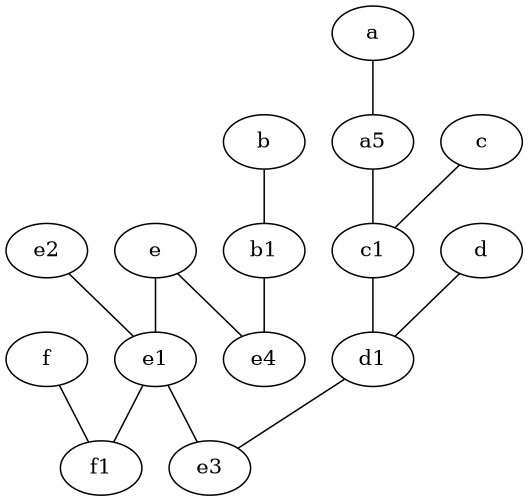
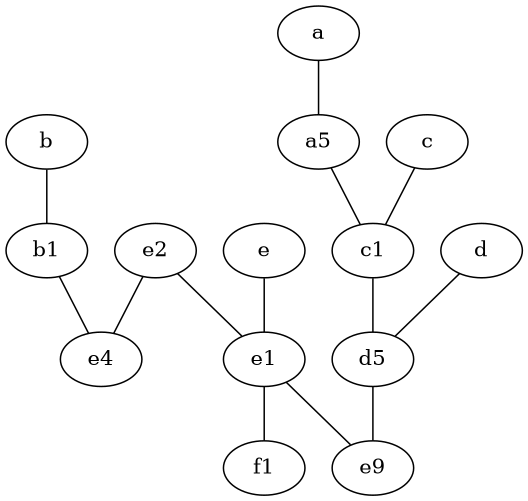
edge "e" -- "e4": now "e2" -- "e4"
node "f": removed
node "d1": label "d1" -> "d5"
node "e3": label "e3" -> "e9"
